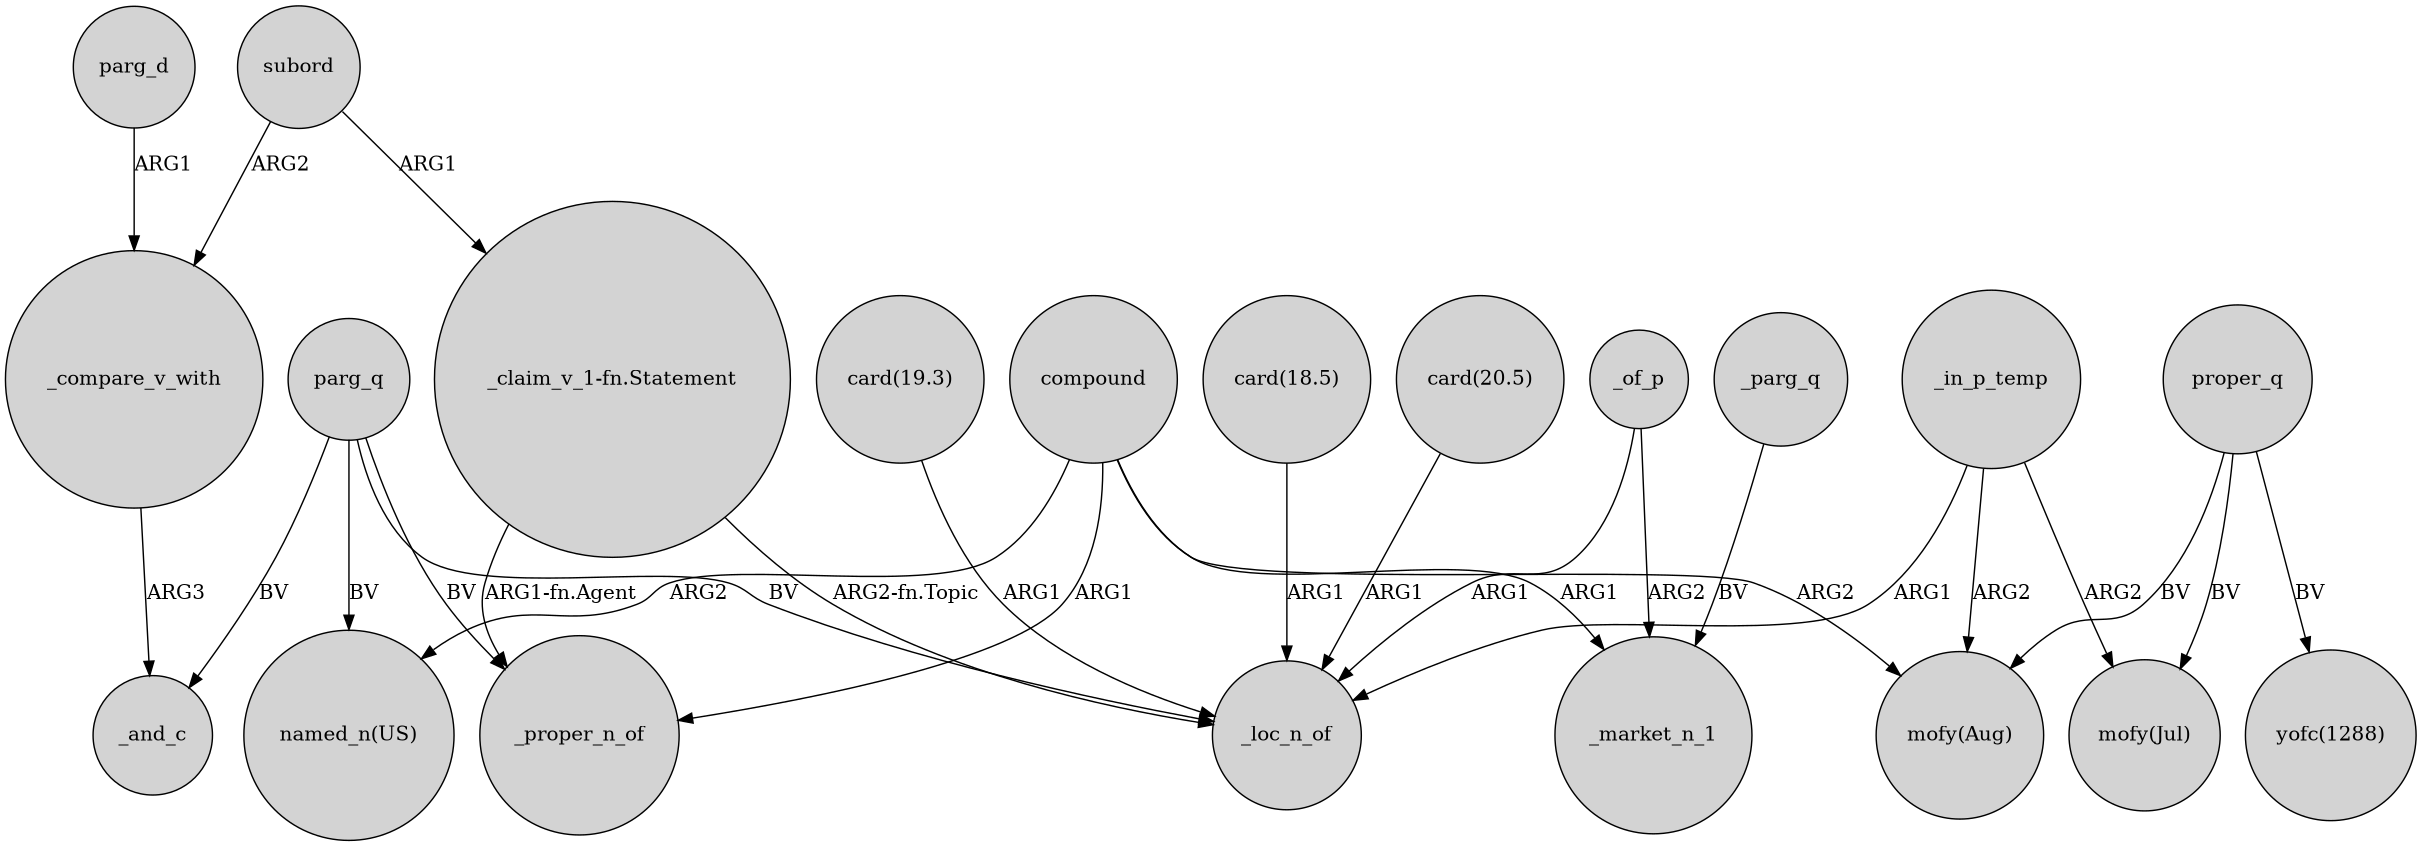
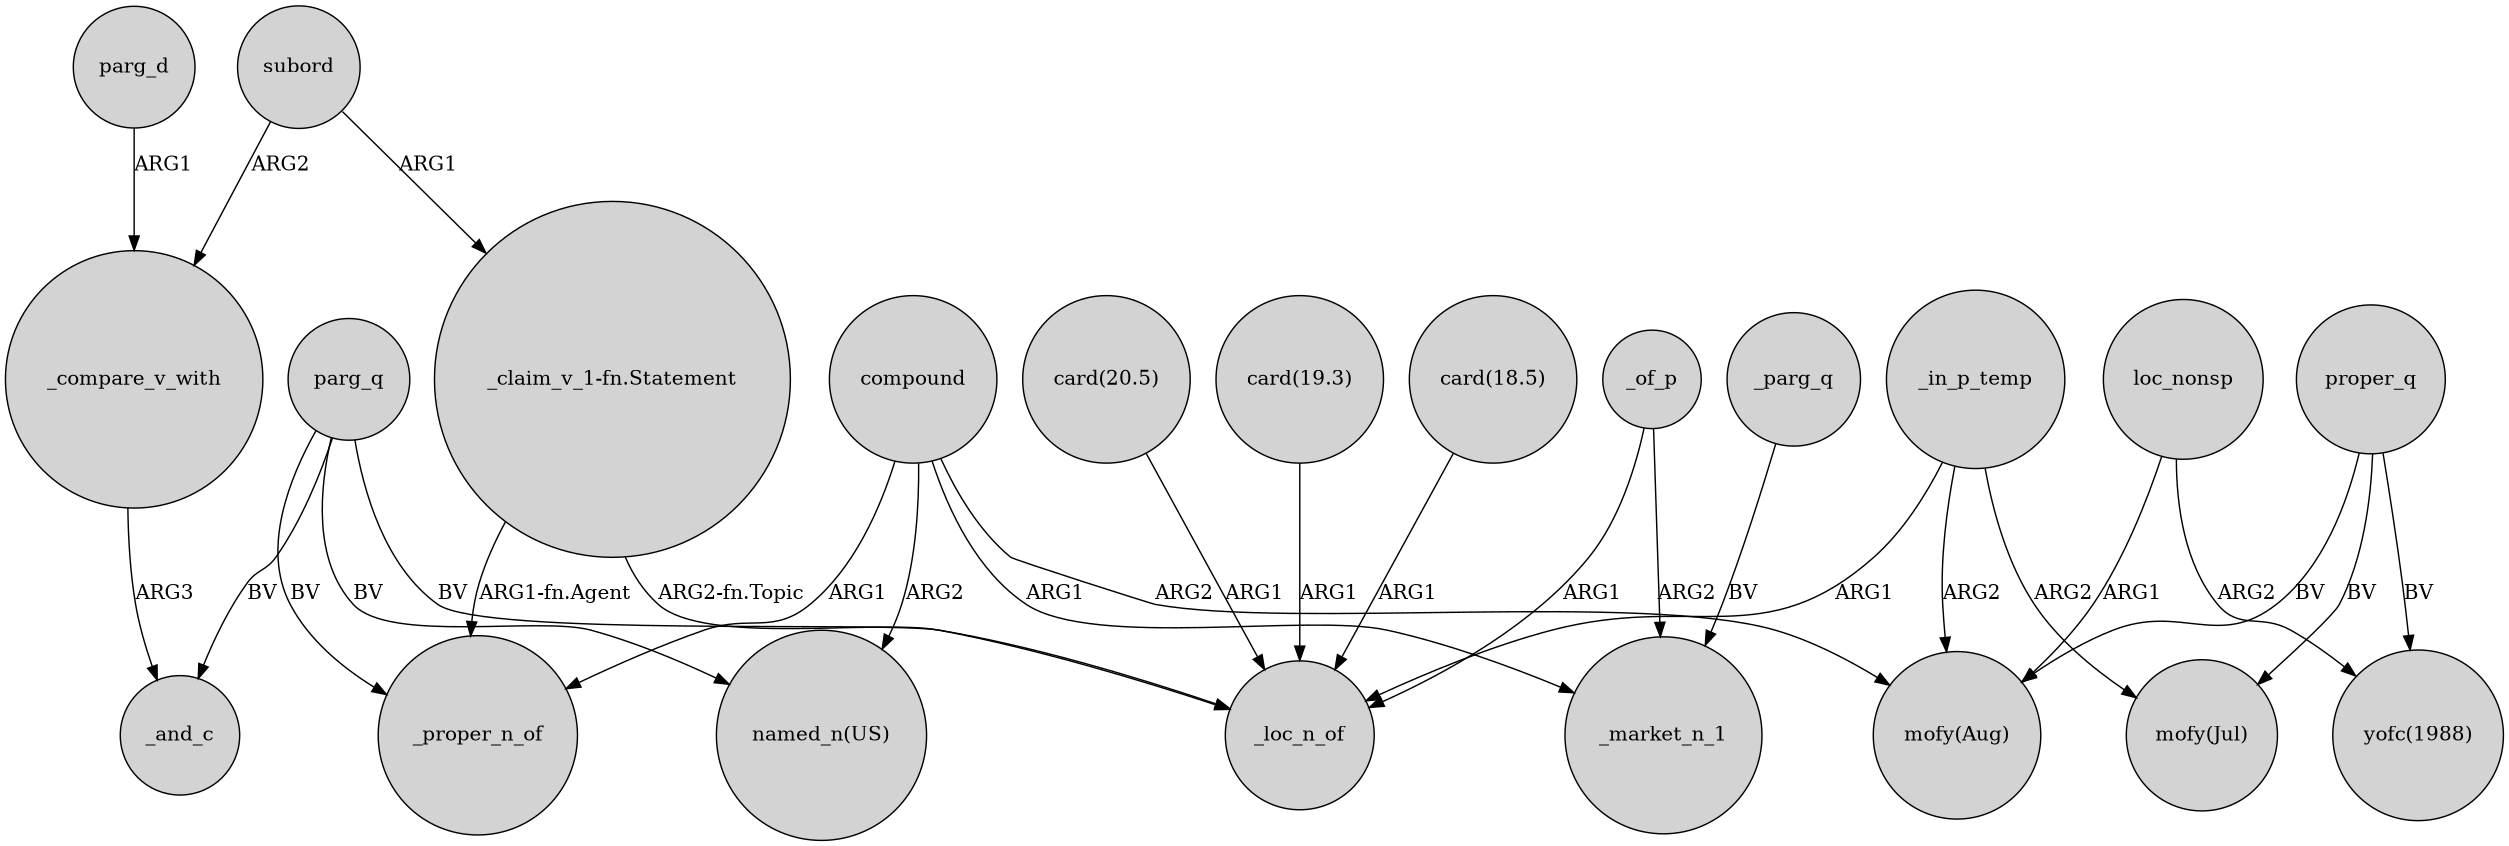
node "loc_nonsp": added
node "yofc(1288)": label "yofc(1288)" -> "yofc(1988)"
